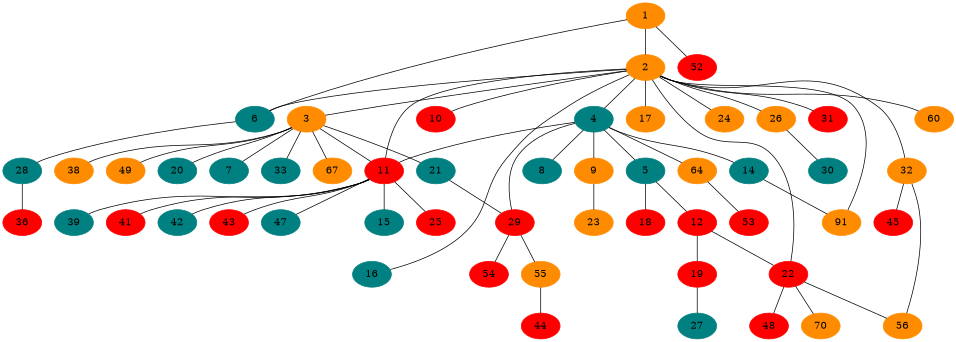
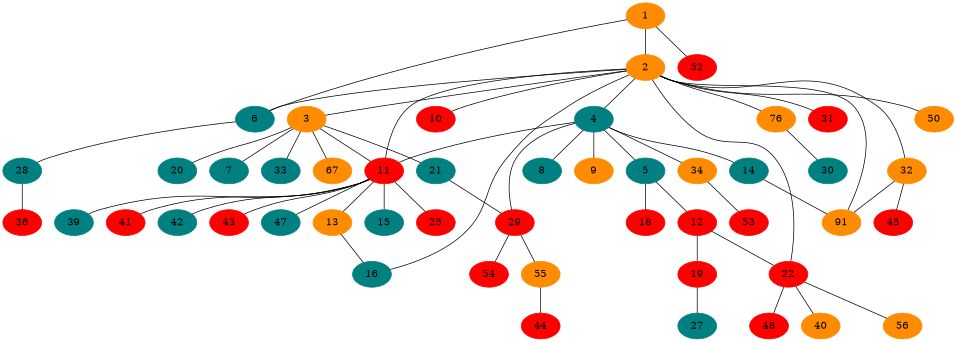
node "17": removed
node "24": removed
node "26": label "26" -> "76"
node "60": label "60" -> "50"
node "38": removed
node "49": removed
node "64": label "64" -> "34"
node "13": added
node "23": removed
edge "32" -- "56": now "32" -- "91"
node "70": label "70" -> "40"
